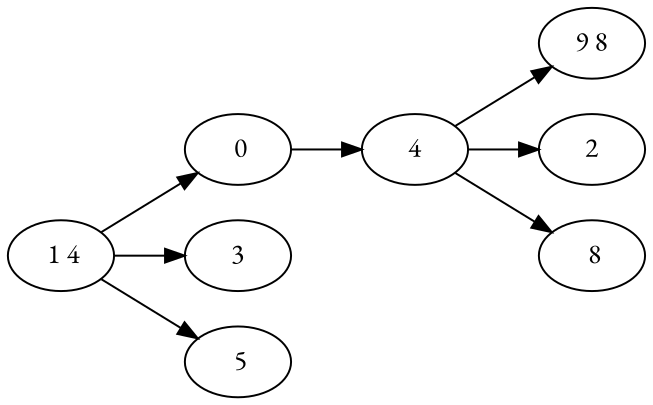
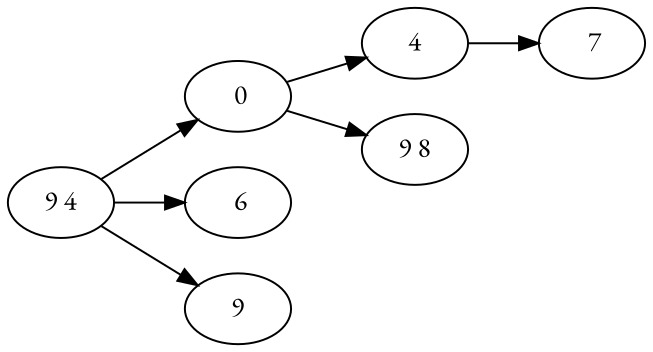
edge "4" -> "9 8": now "0" -> "9 8"
node "2": label "2" -> "7"
node "1 4": label "1 4" -> "9 4"
node "3": label "3" -> "6"
node "8": removed
node "5": label "5" -> "9"
